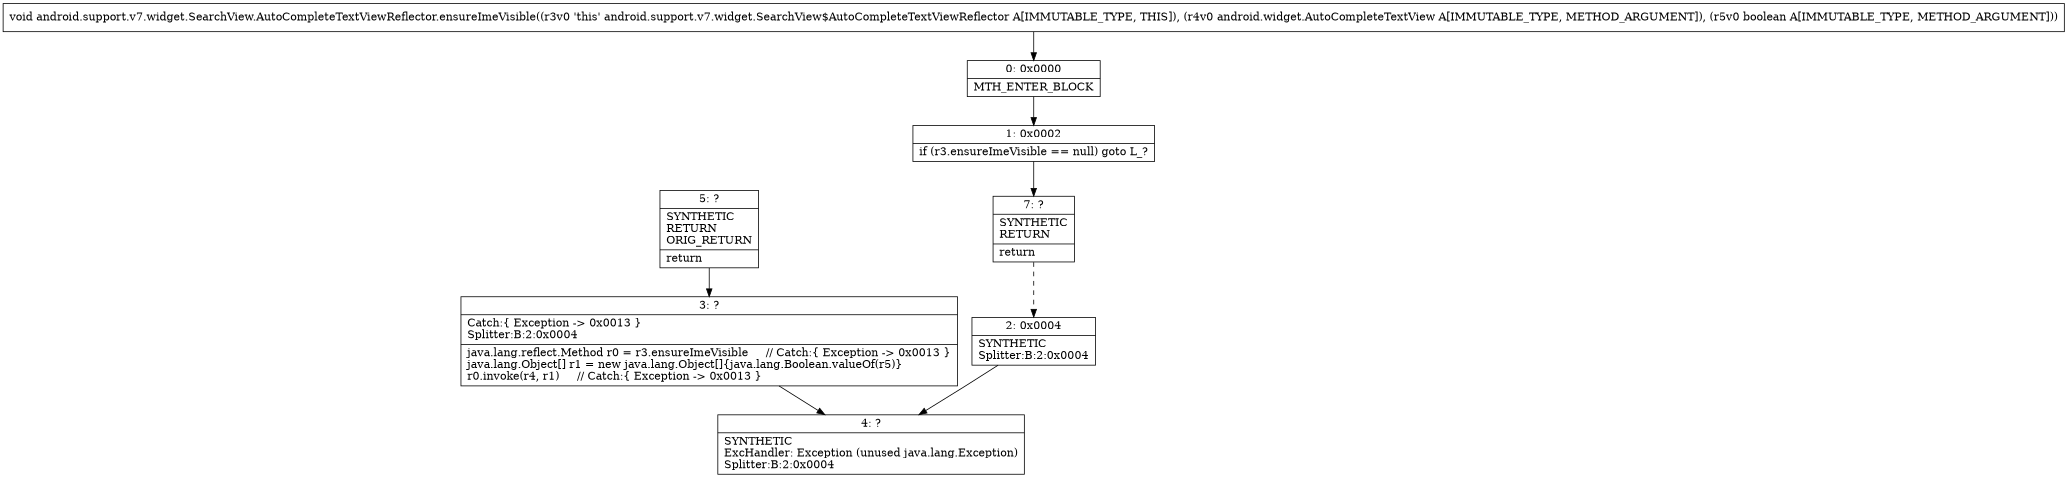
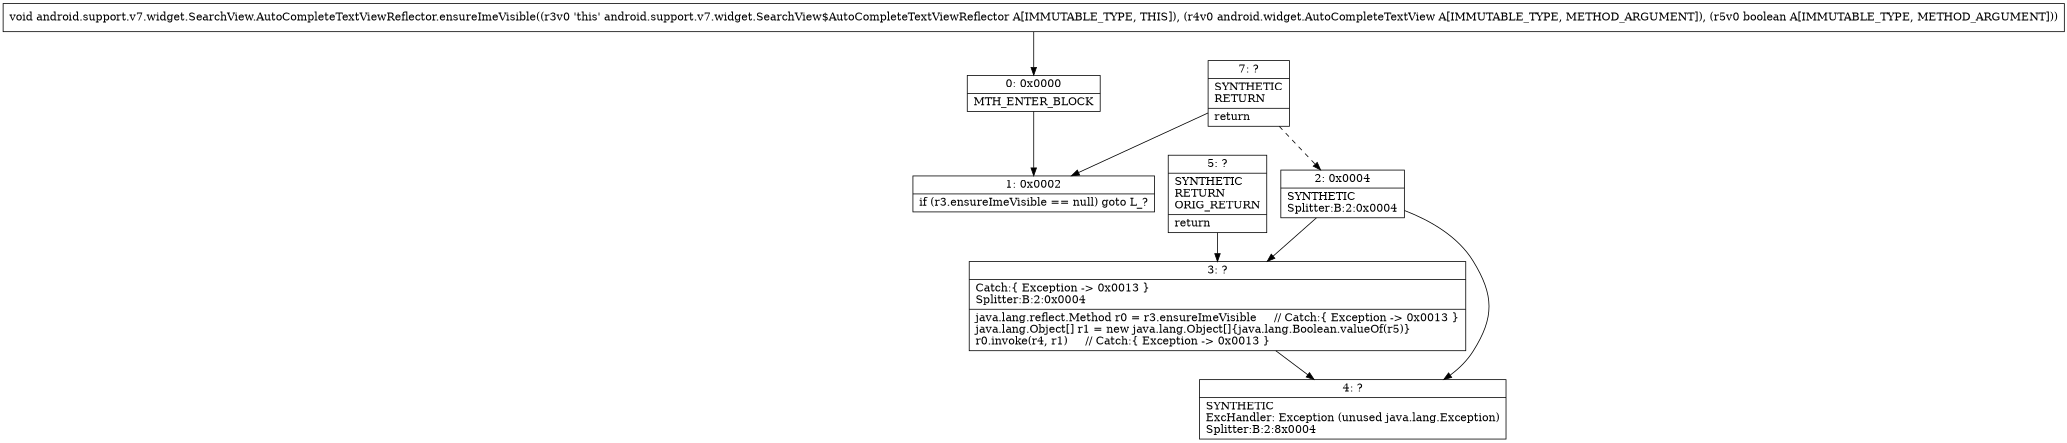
edge "1: 0x0002" -> "7: ?": reversed
edge "2: 0x0004" -> "3: ?": added
node "4: ?": text "Splitter:B:2:0x0004" -> "Splitter:B:2:8x0004"
